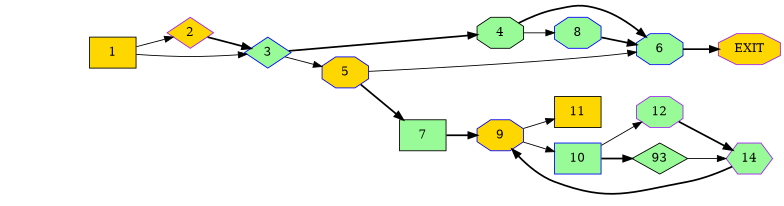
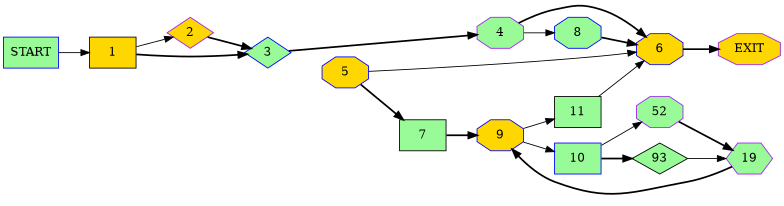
node "4": color black -> purple
node "6": fillcolor palegreen -> gold
node "START": added
edge "1" -> "3": style solid -> bold
edge "3" -> "5": removed
edge "11" -> "6": added
node "11": fillcolor gold -> palegreen
node "12": label "12" -> "52"
node "14": label "14" -> "19"
